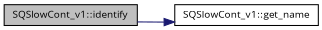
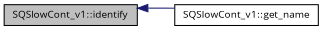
edge "SQSlowCont_v1::identify" -> "SQSlowCont_v1::get_name": reversed
